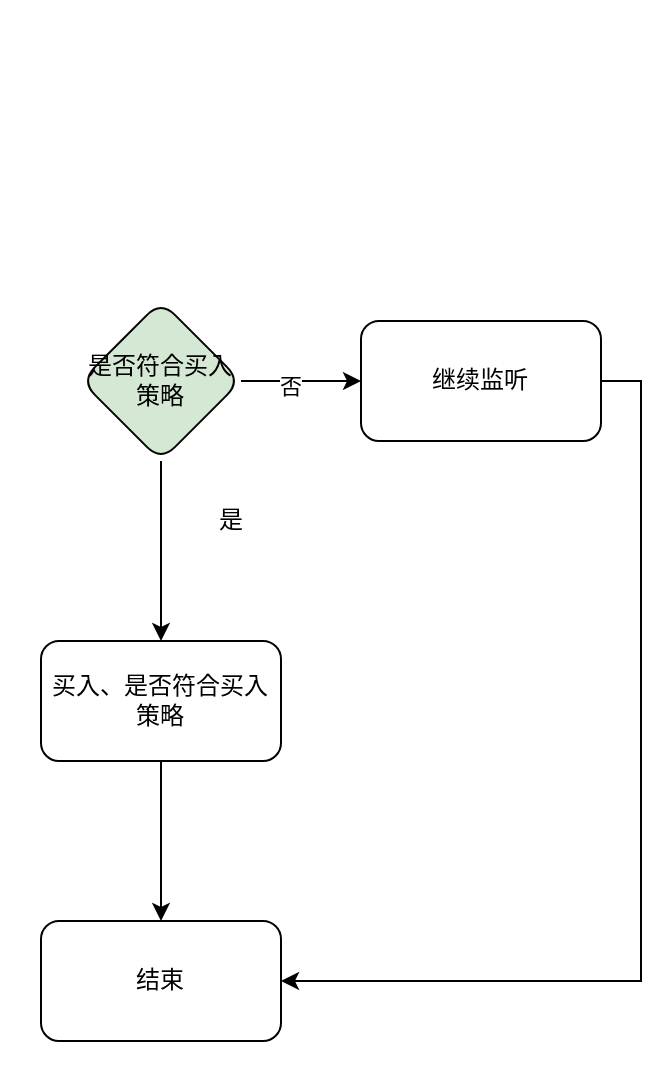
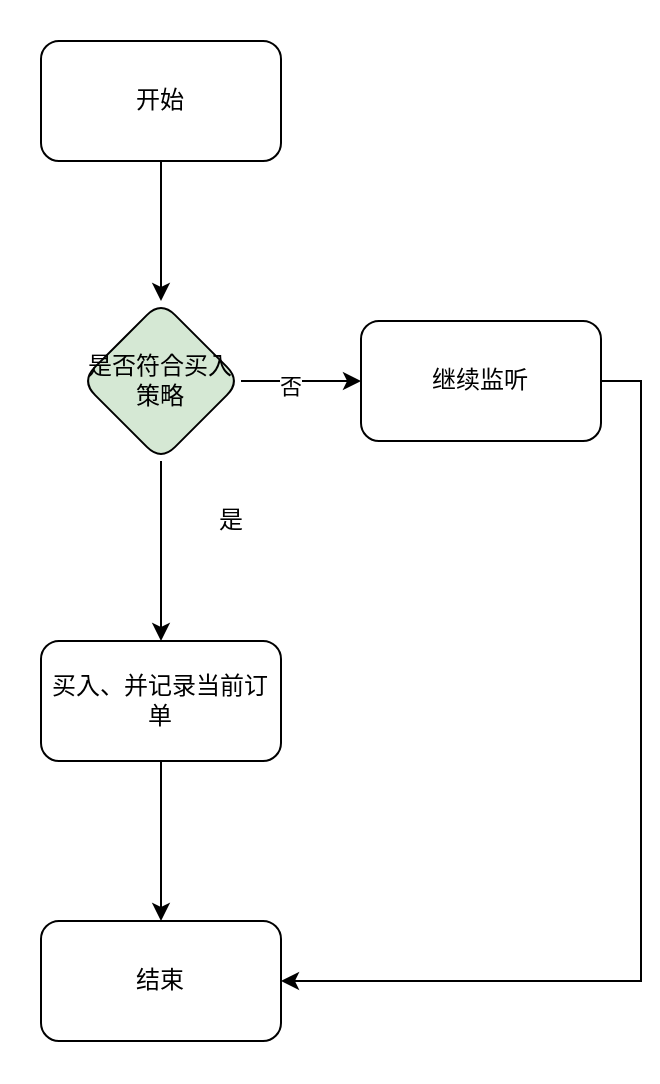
node "开始": added
edge "开始" -> "是否符合买入策略": added
node "买入、是否符合买入策略": label "买入、是否符合买入策略" -> "买入、并记录当前订单"
